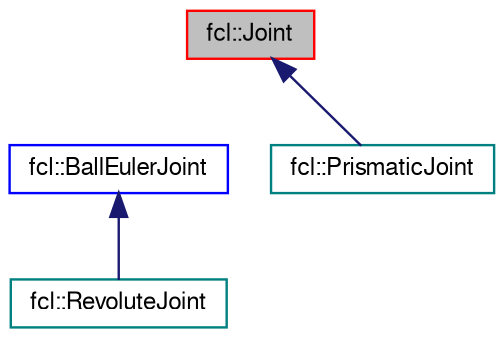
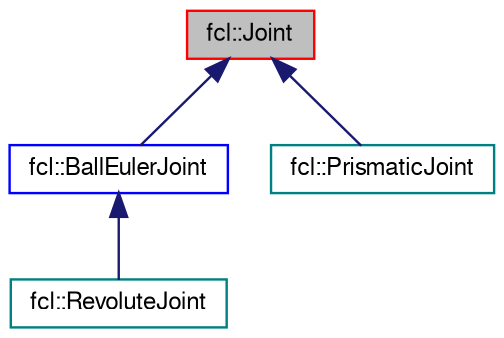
edge "fcl::BallEulerJoint" -> "fcl::Joint": added
